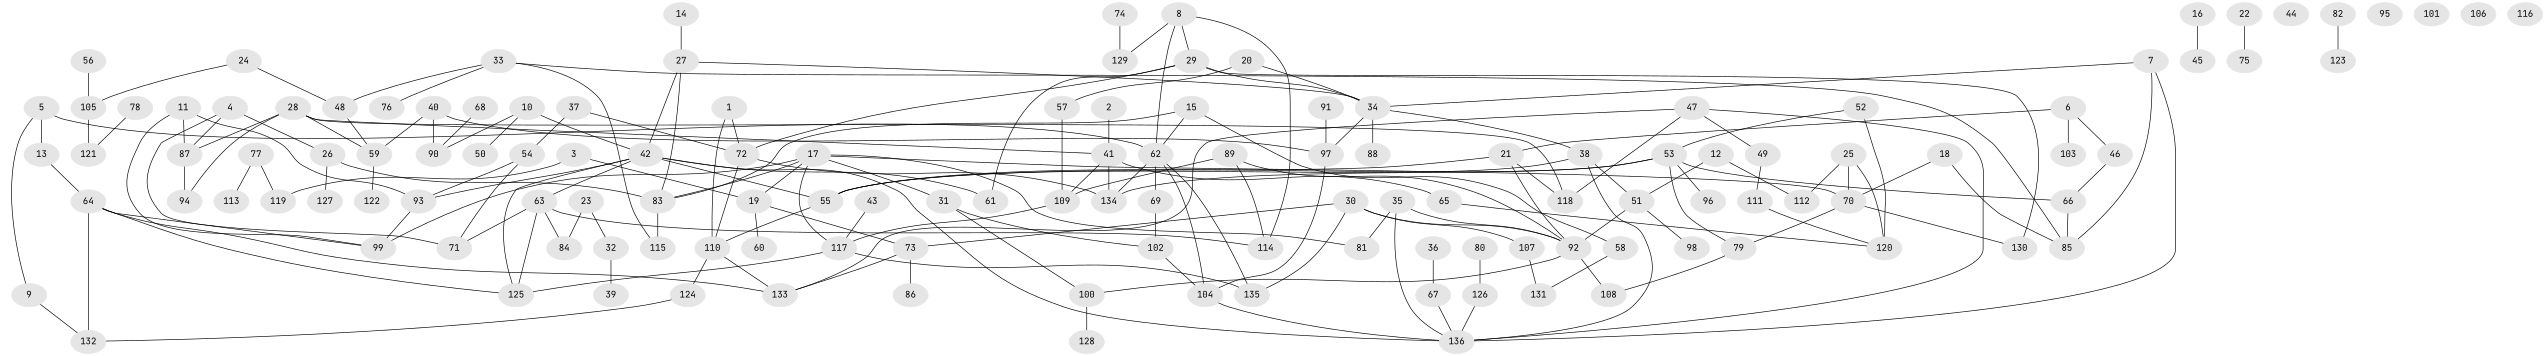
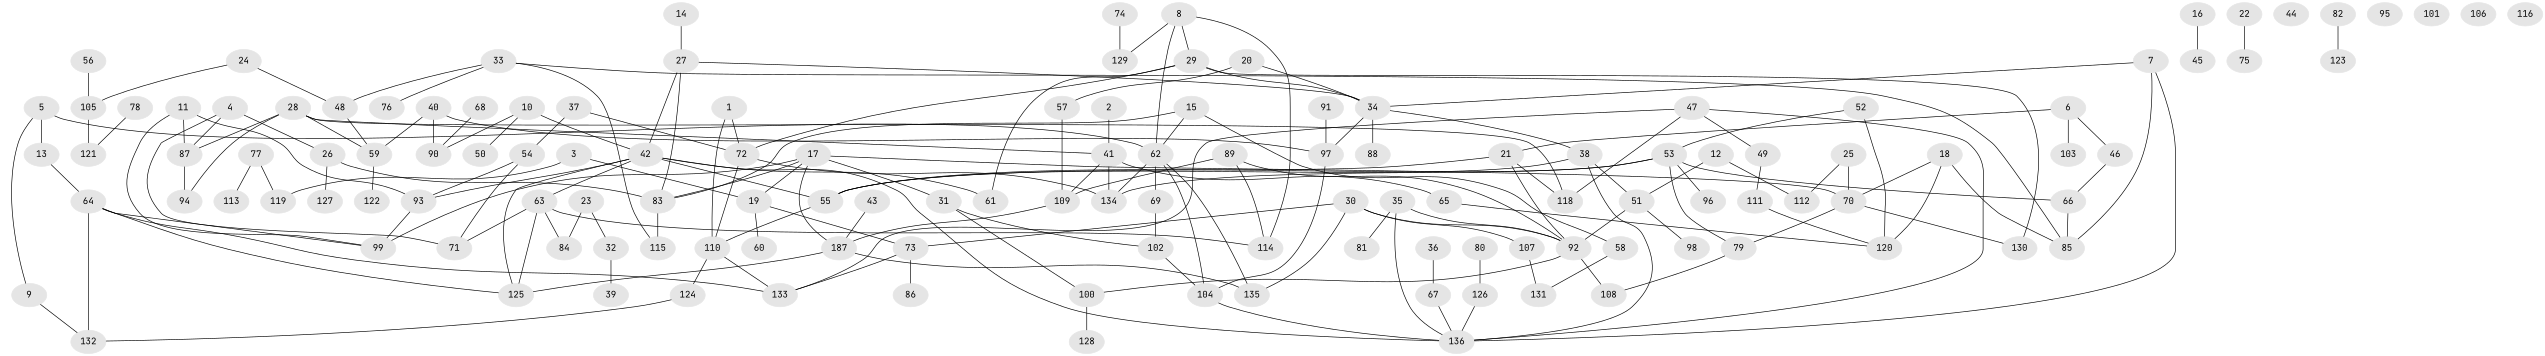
edge "25" -- "120": now "18" -- "120"
edge "17" -- "81": removed
node "117": label "117" -> "187"
